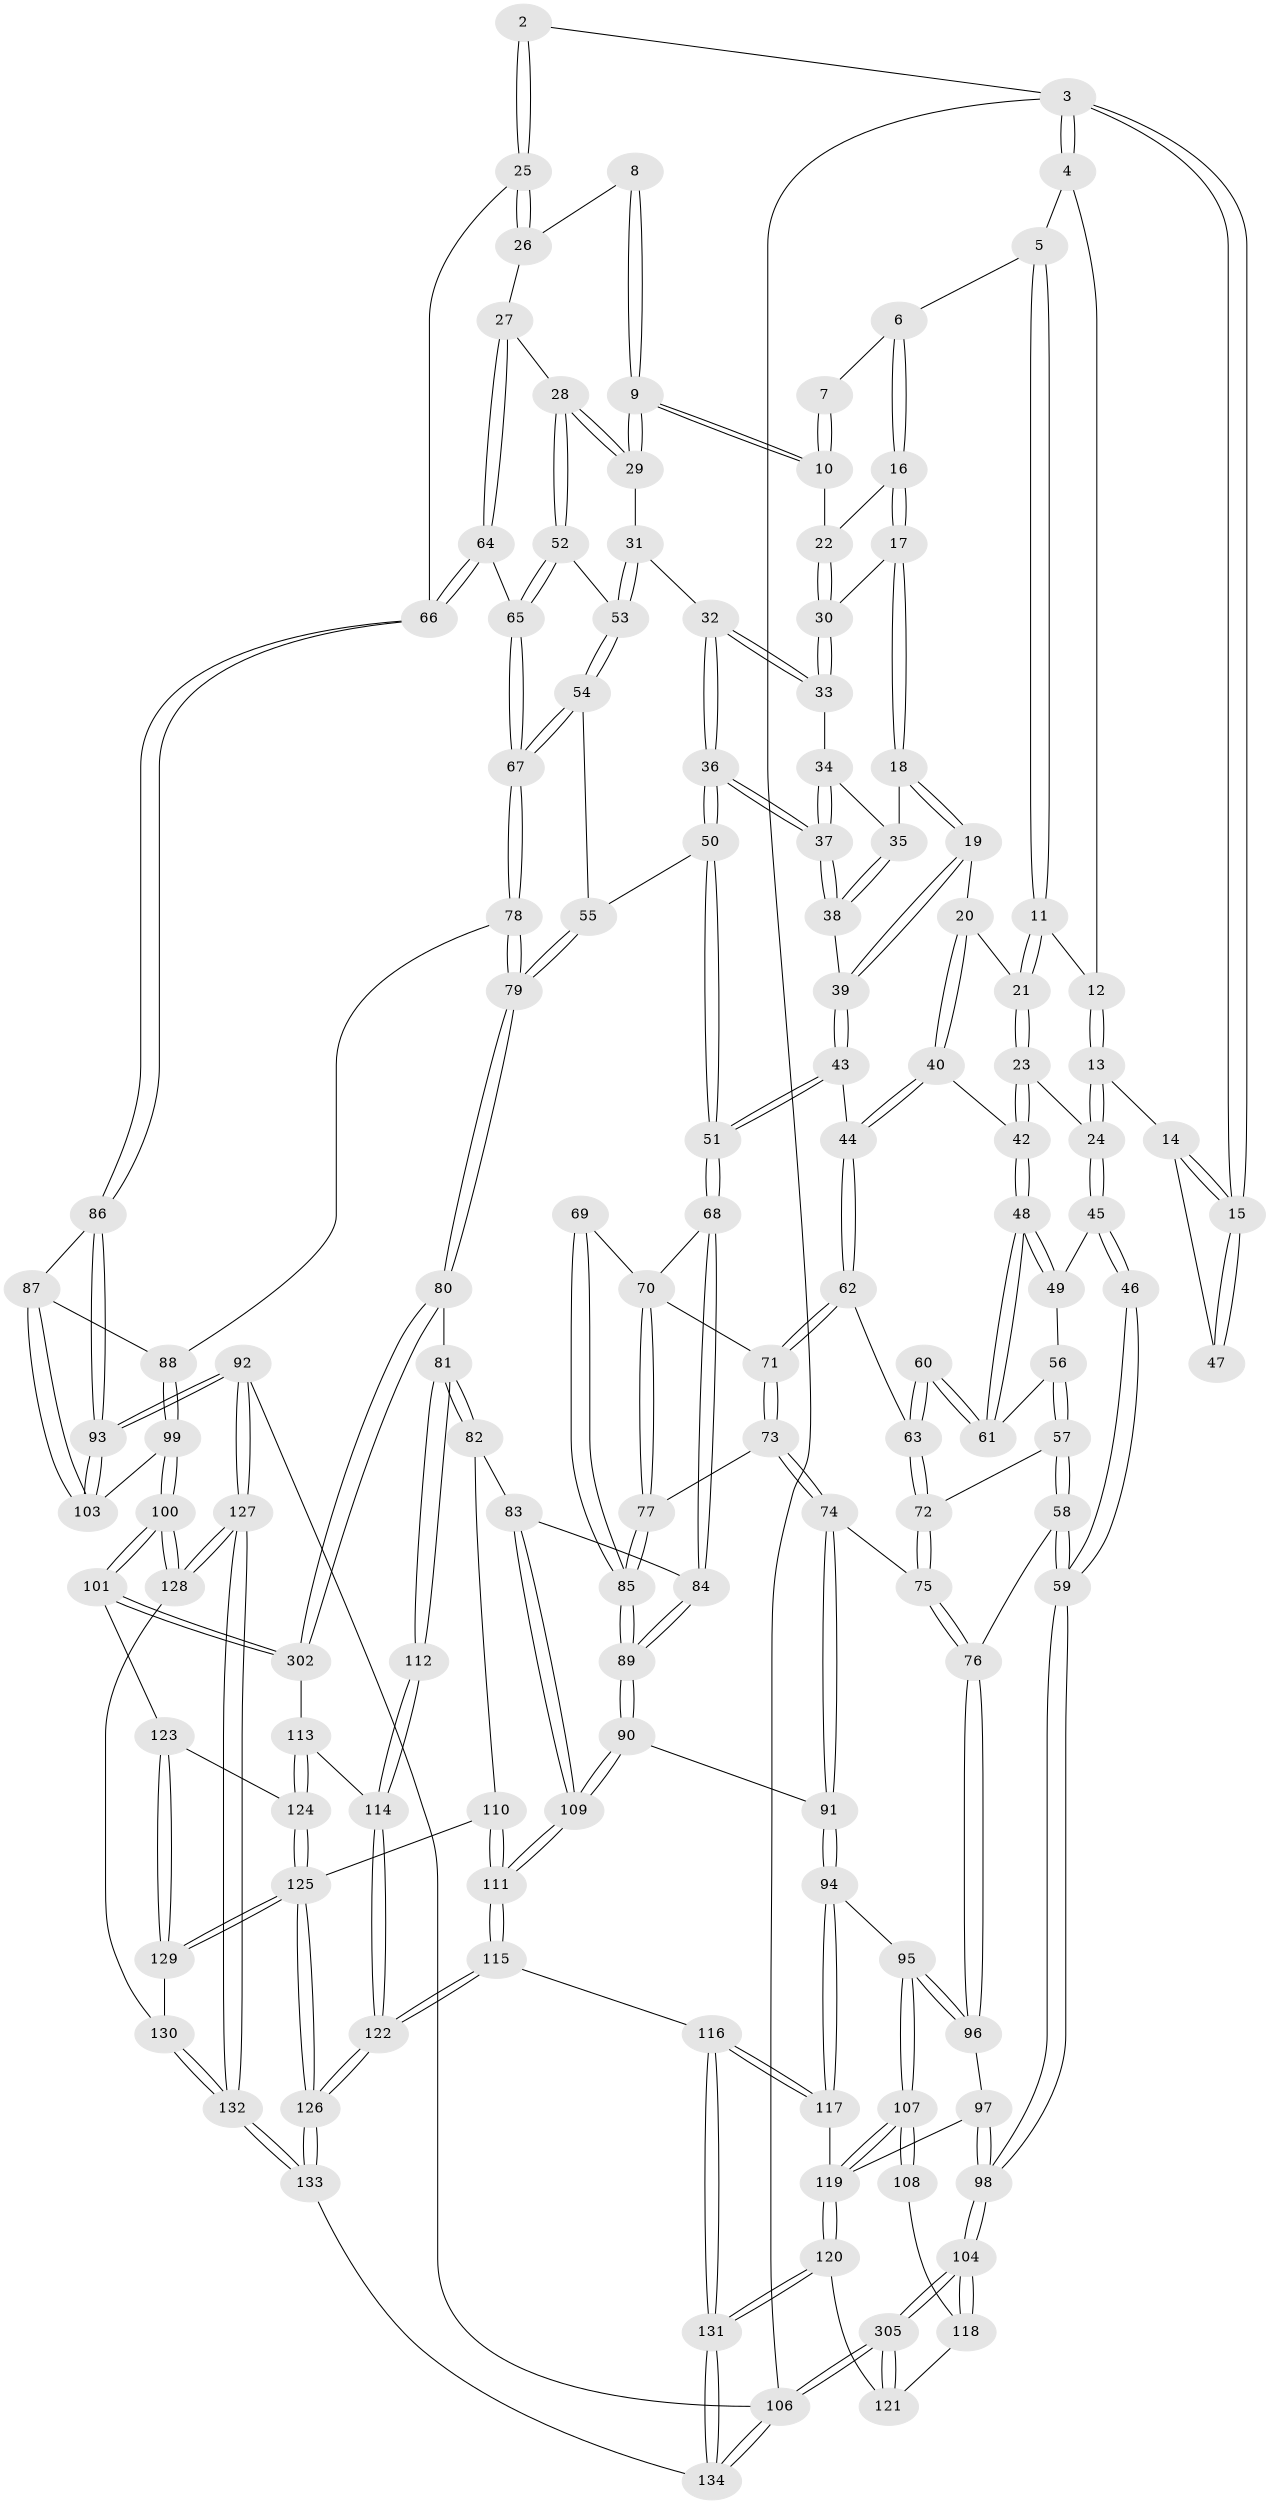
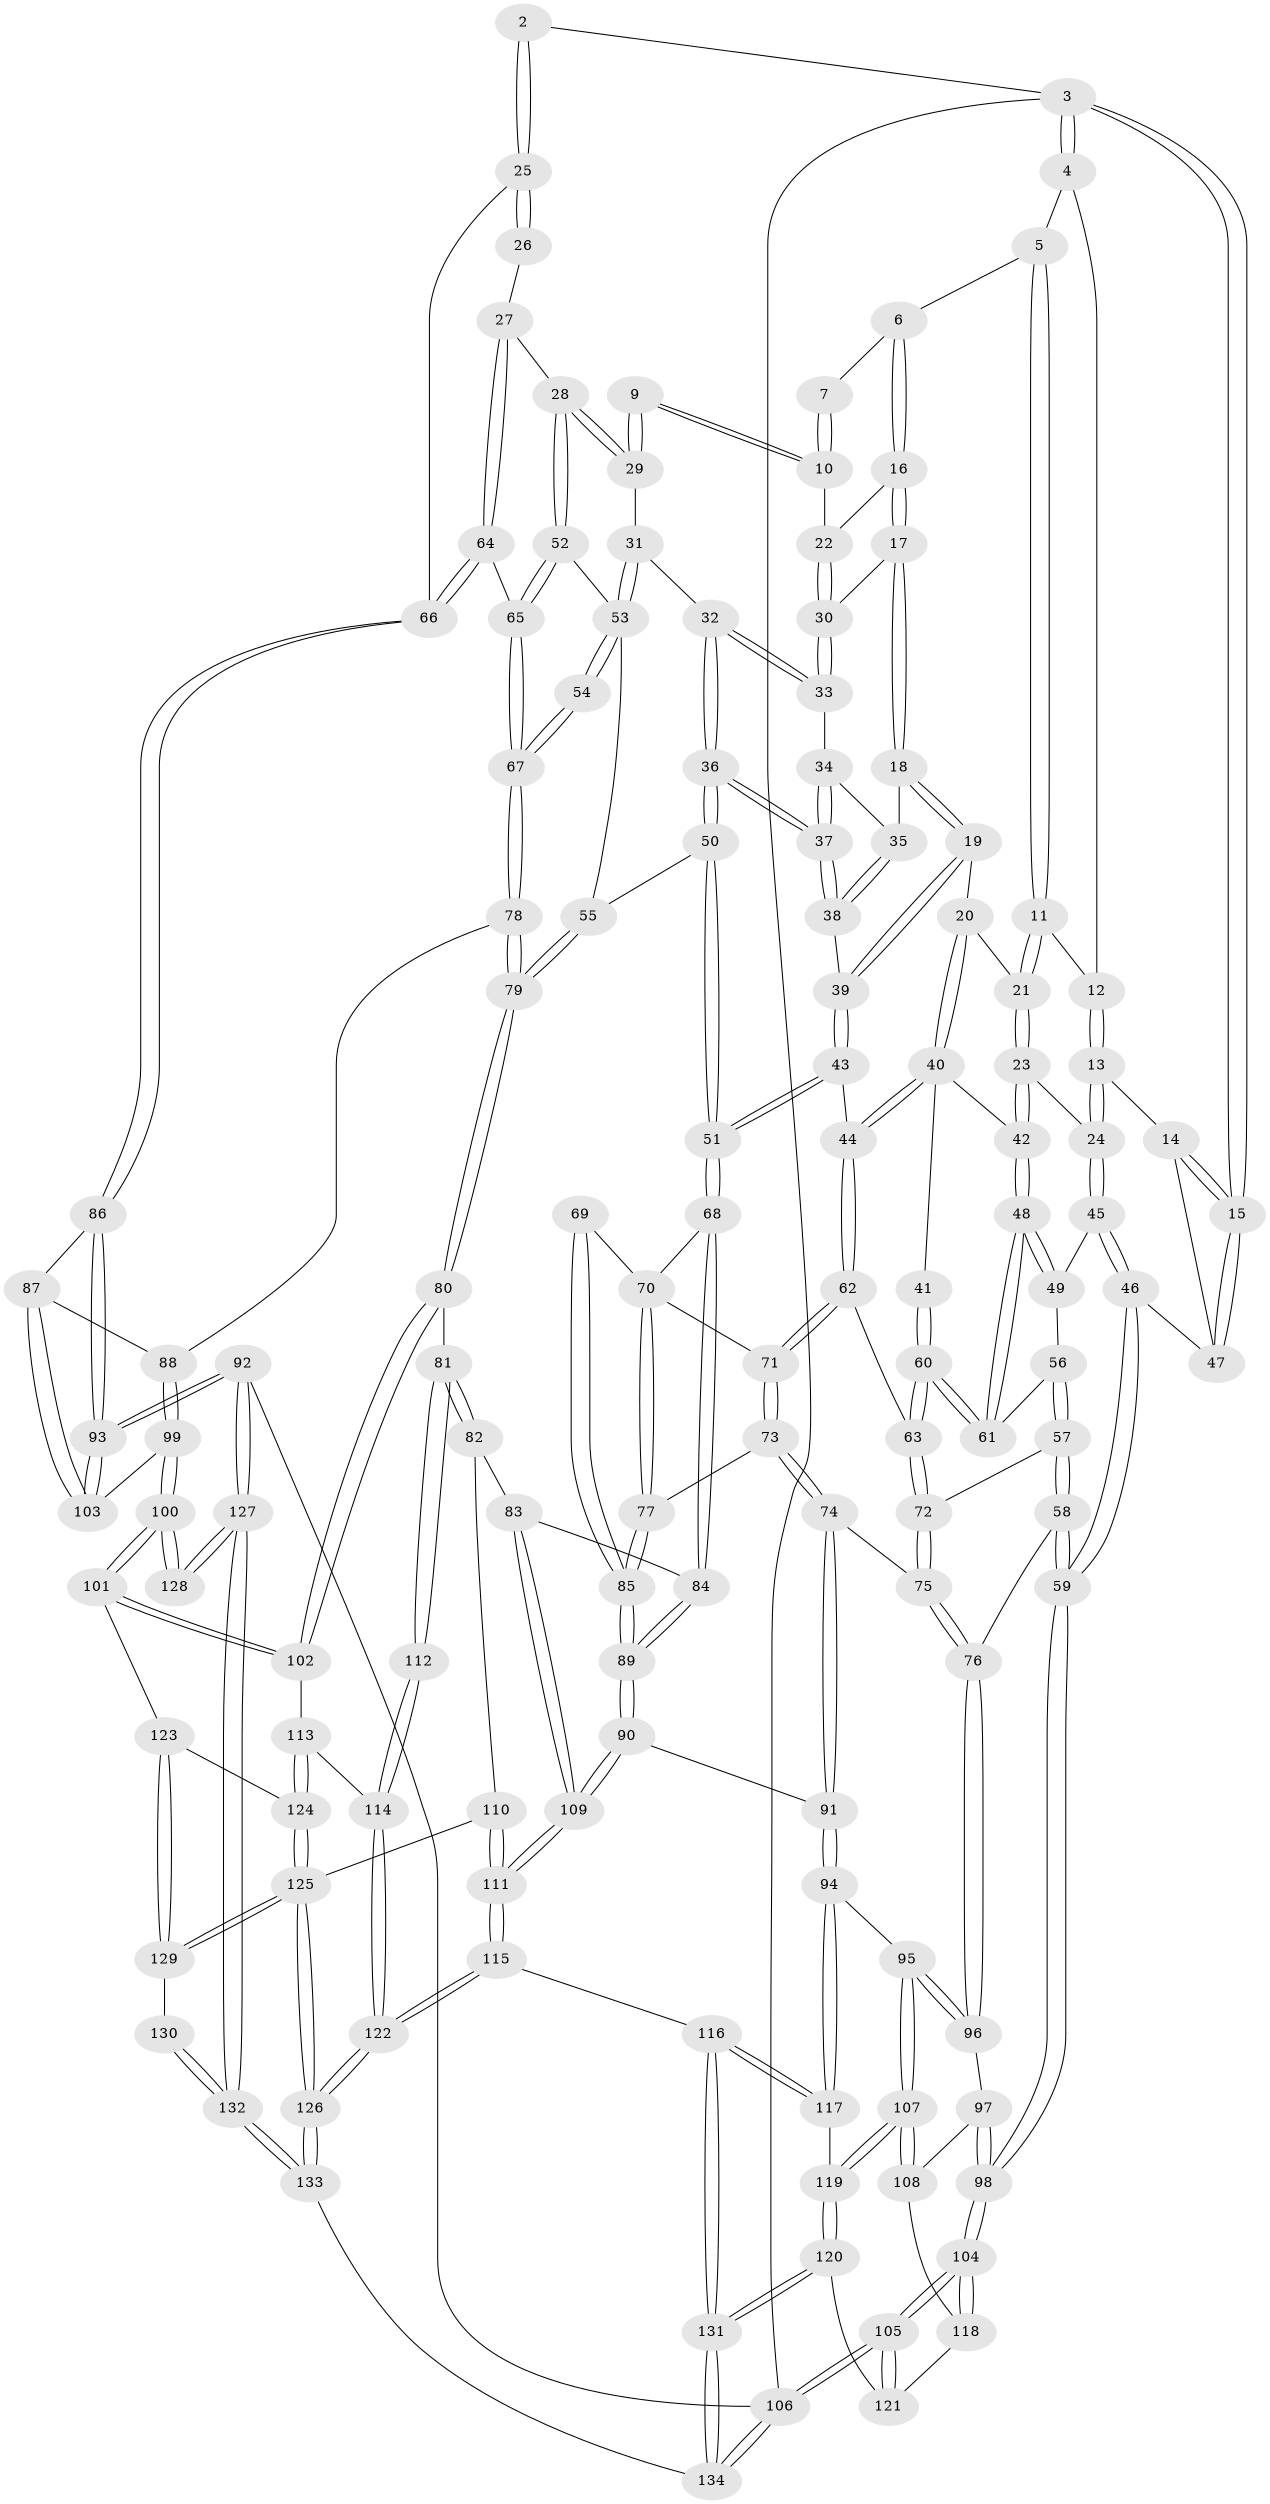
node "8": removed
edge "54" -- "55": now "53" -- "55"
node "41": added
edge "46" -- "47": added
node "302": label "302" -> "102"
edge "128" -- "130": removed
edge "97" -- "119": now "97" -- "108"
node "305": label "305" -> "105"
